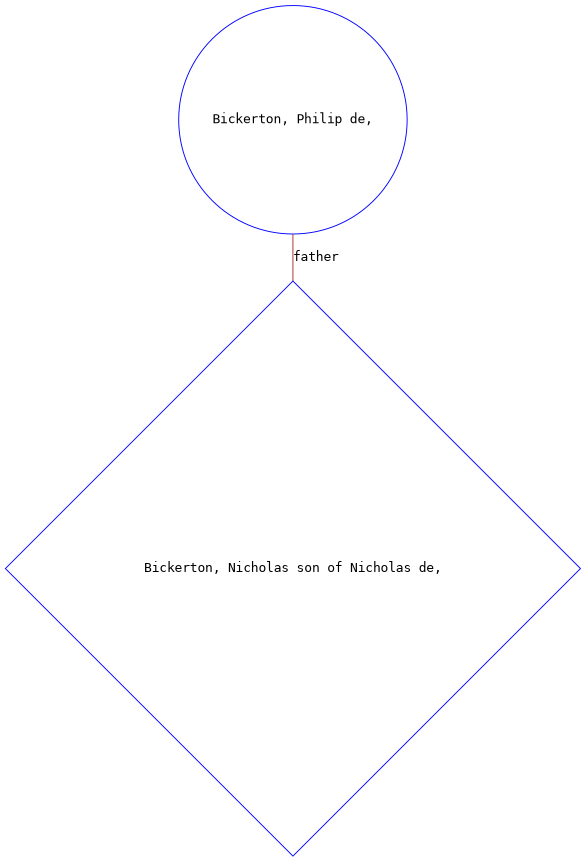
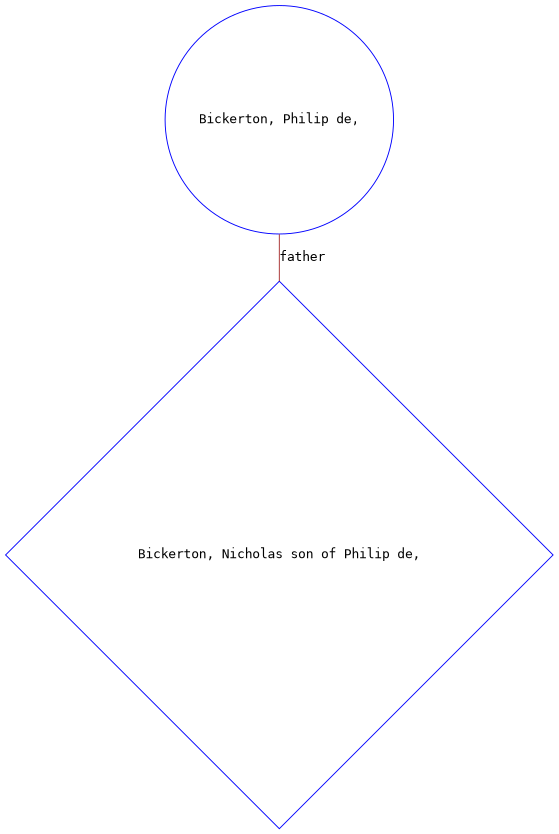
node "Bickerton, Nicholas son of Nicholas de,": label "Bickerton, Nicholas son of Nicholas de," -> "Bickerton, Nicholas son of Philip de,"
